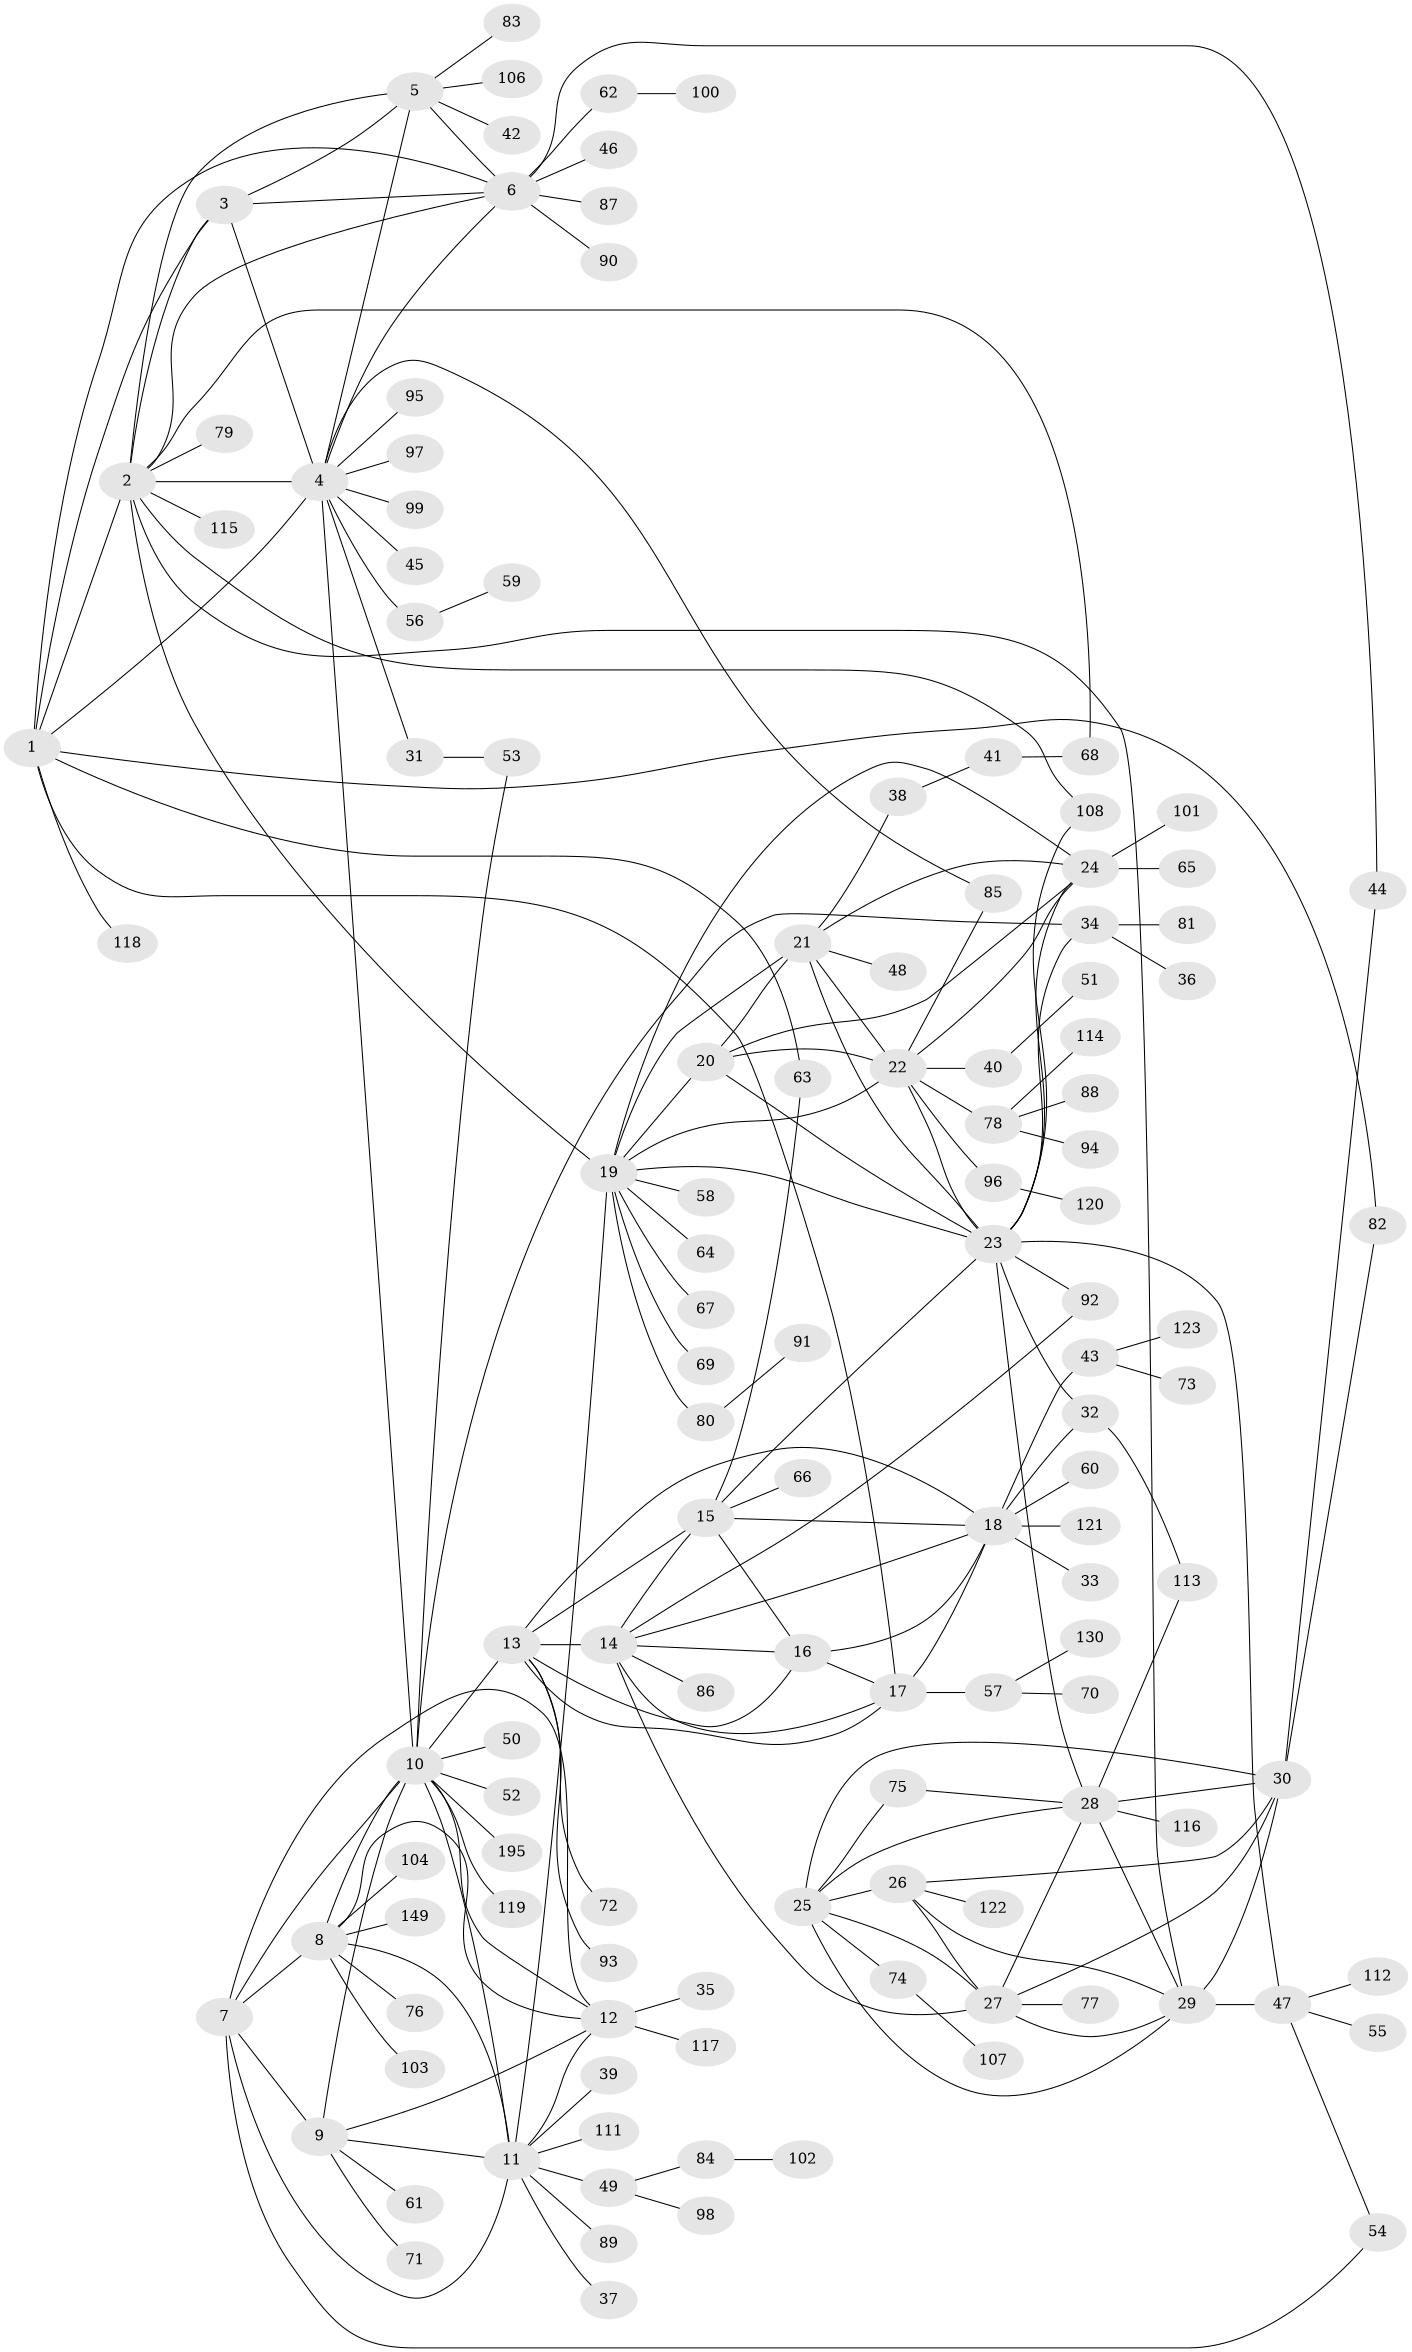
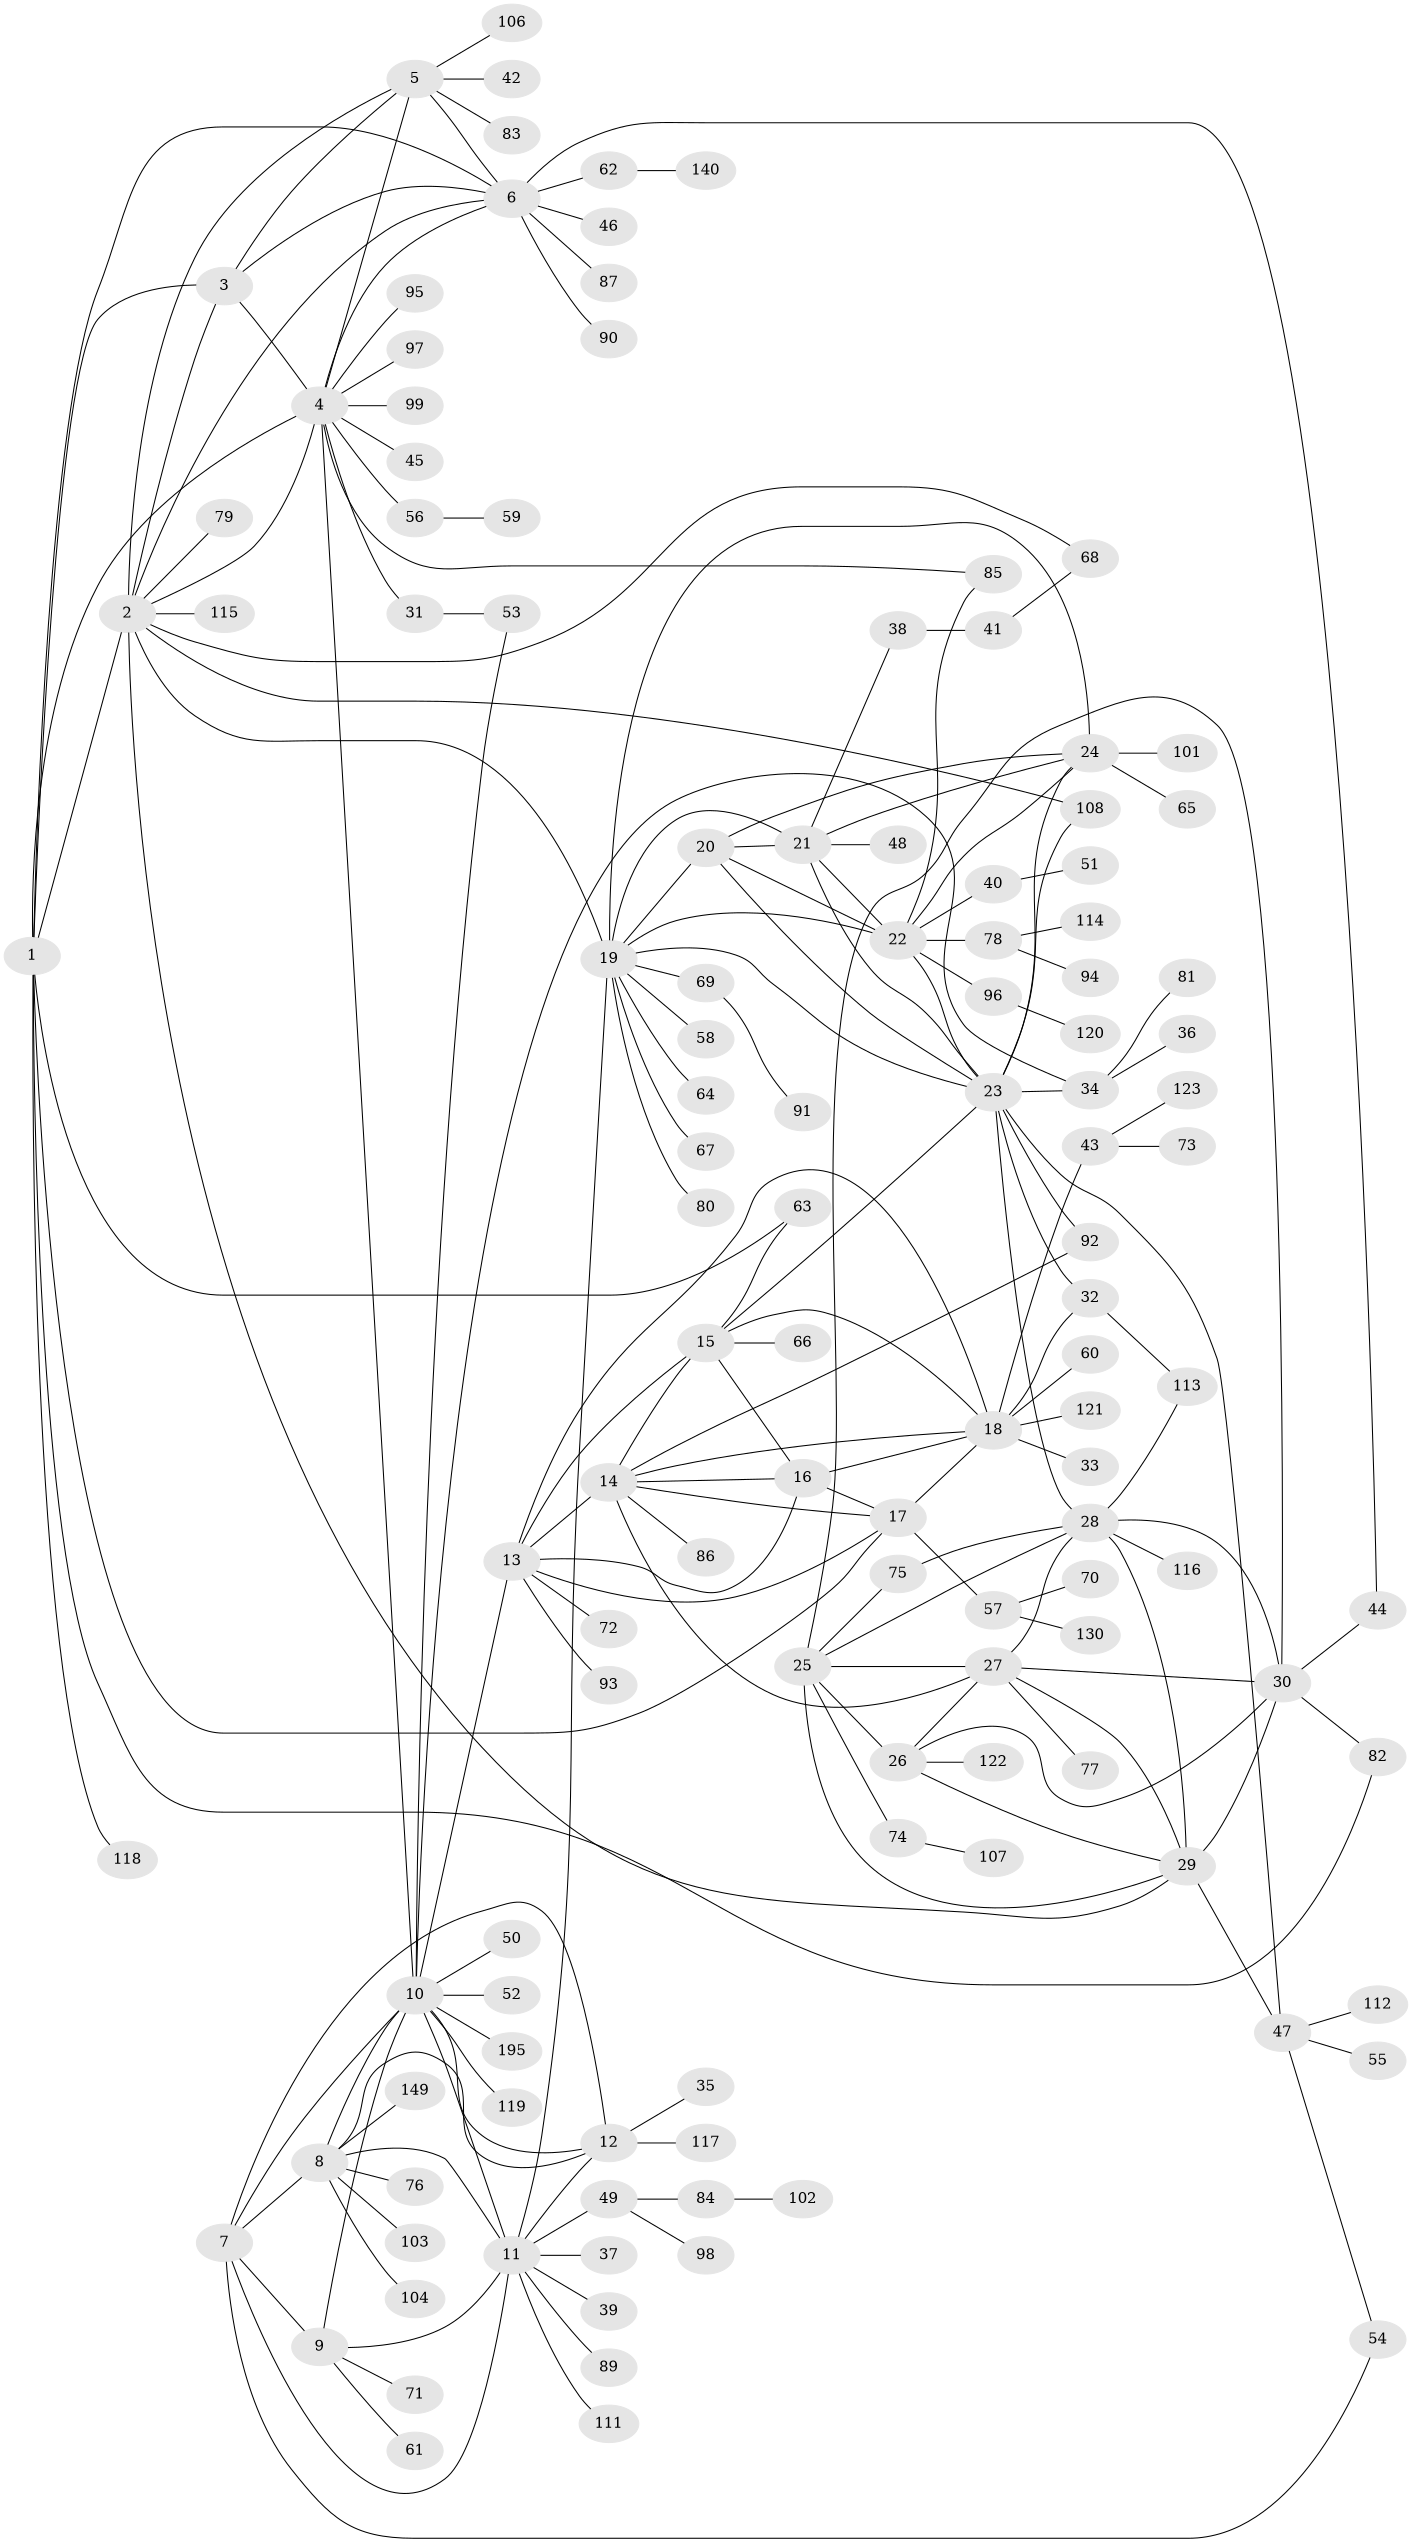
node "100": label "100" -> "140"
node "88": removed
edge "91" -- "80": now "91" -- "69"
edge "12" -- "9": removed
